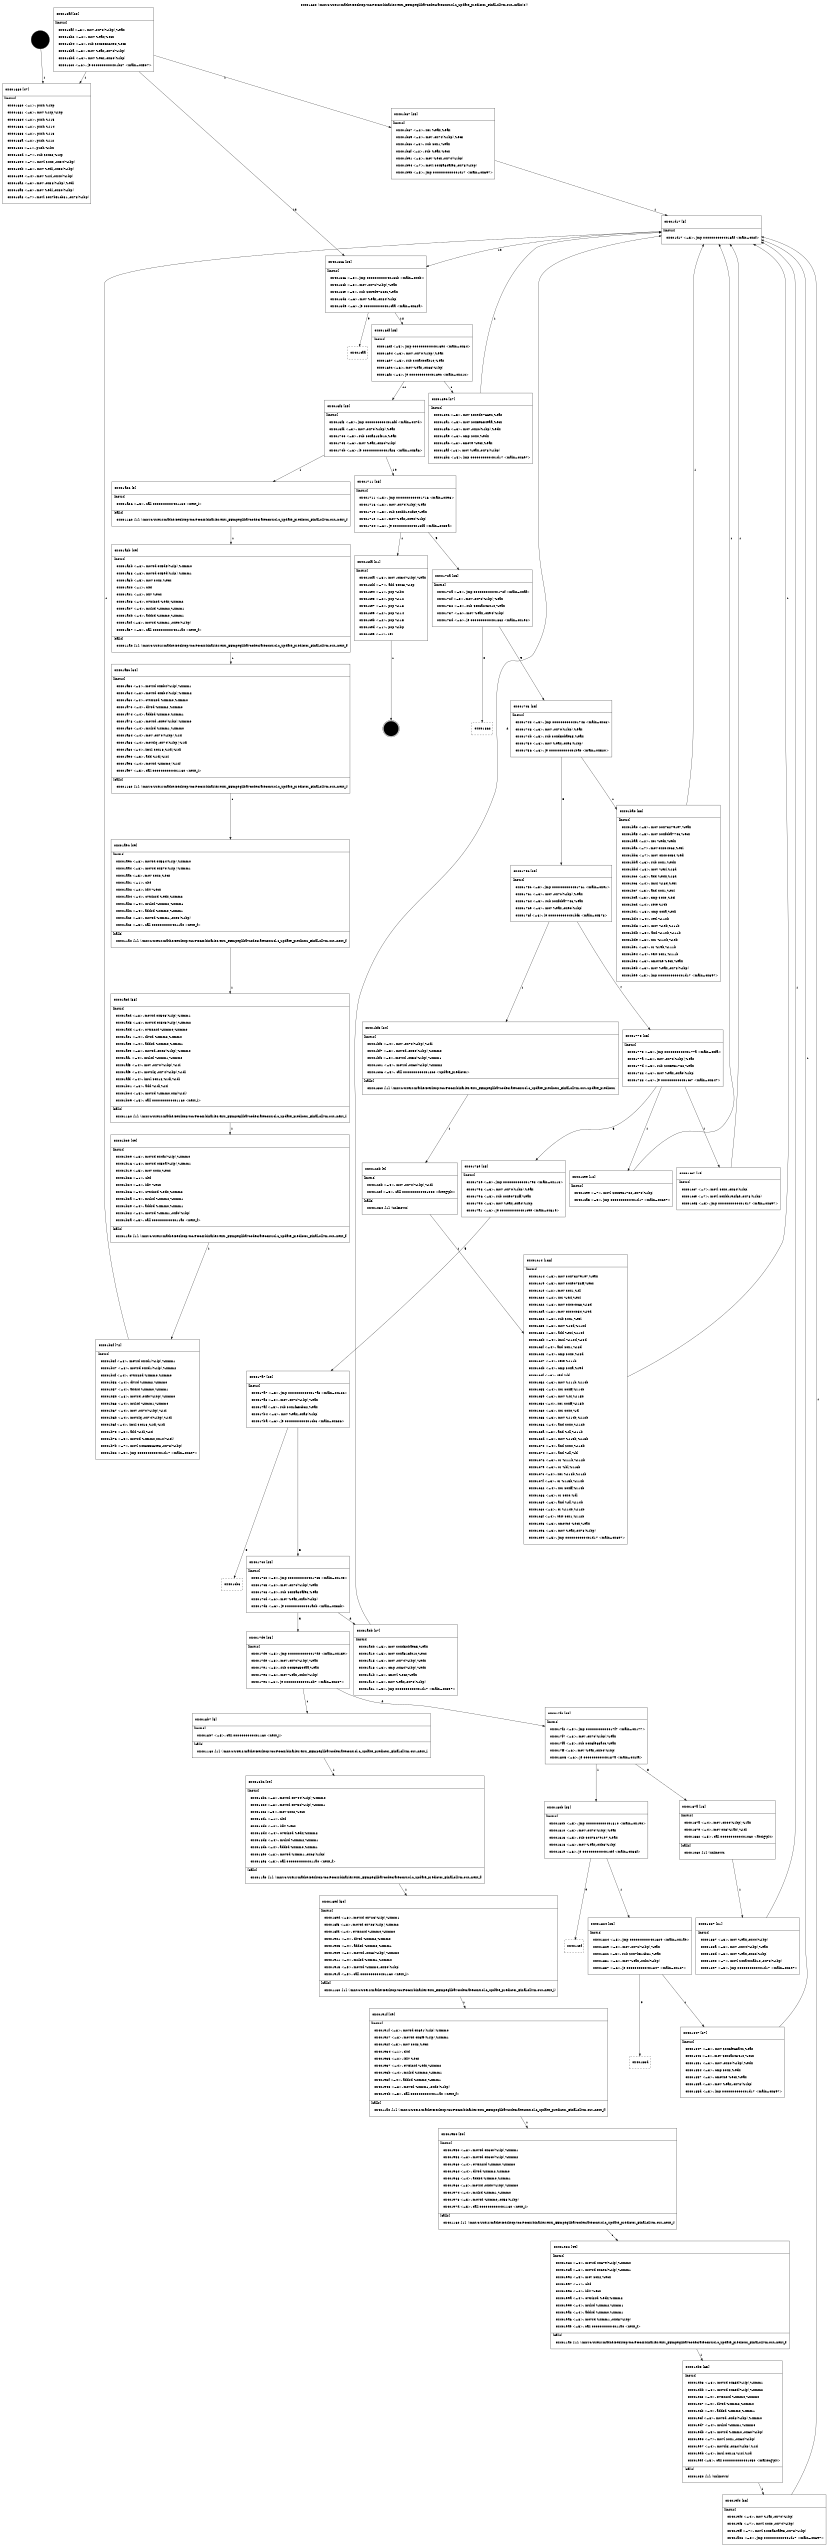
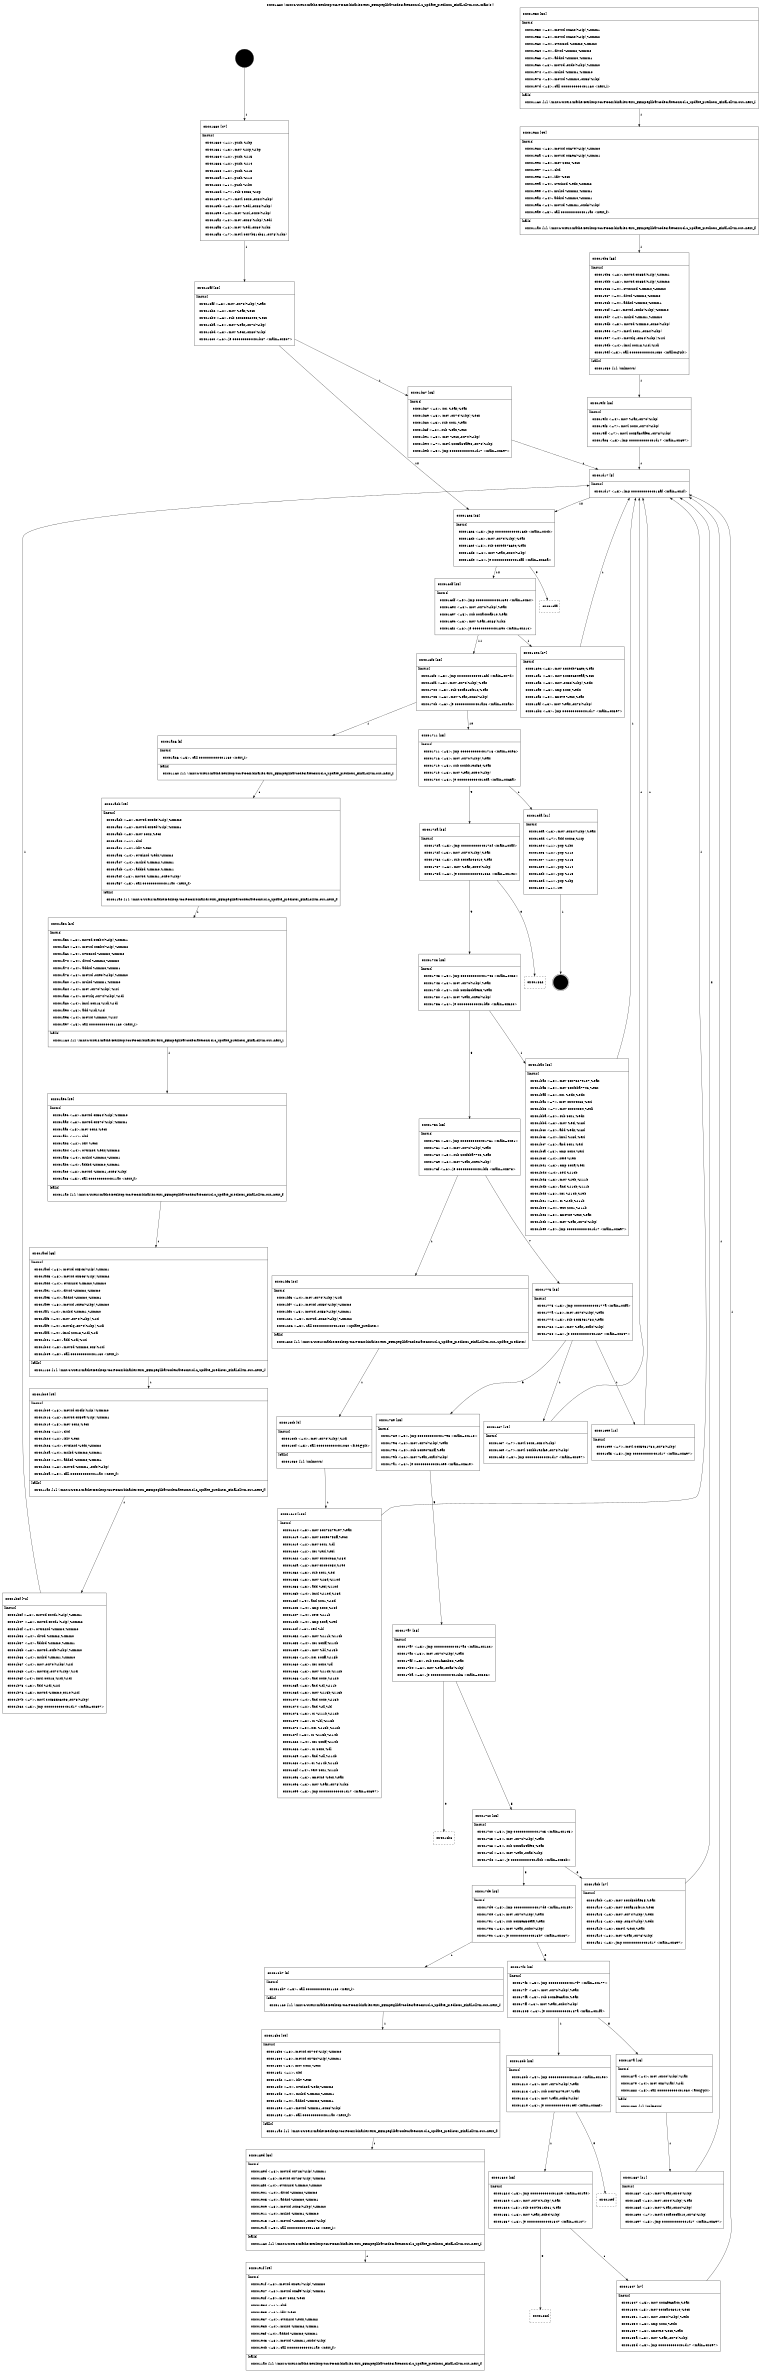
edge "0x4016af [23]" -> "0x401680 [47]": reversed
edge "0x40191f [49]" -> "0x401950 [50]": removed, label "1"
